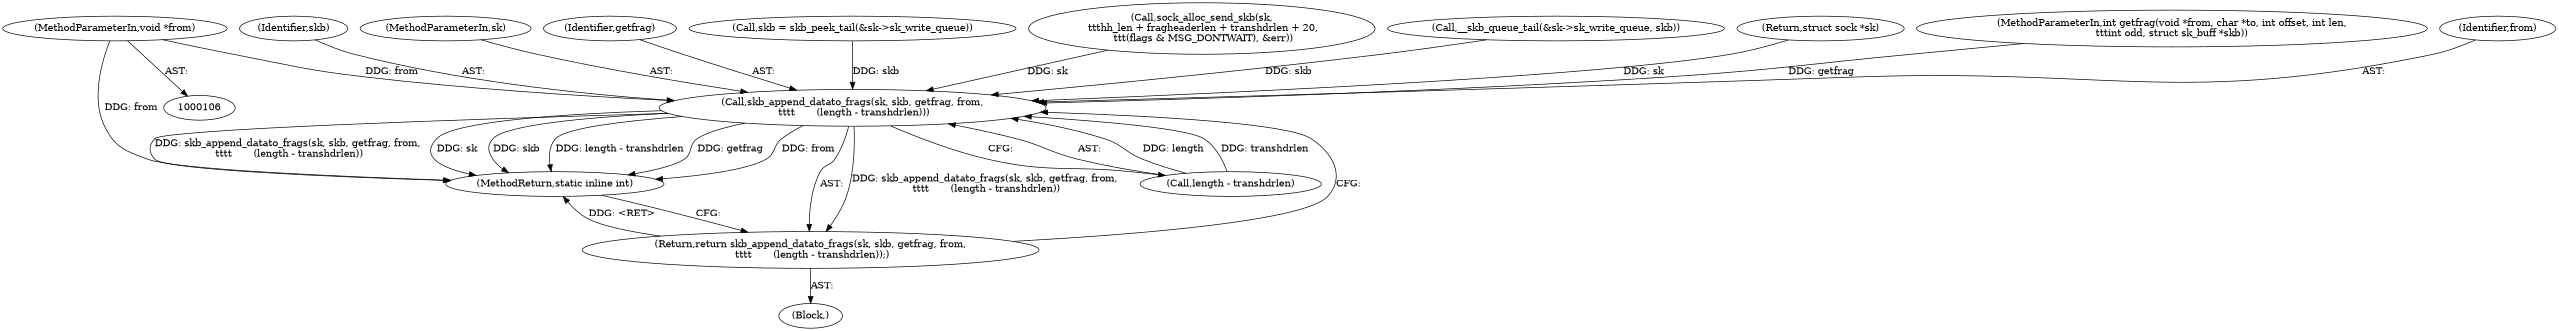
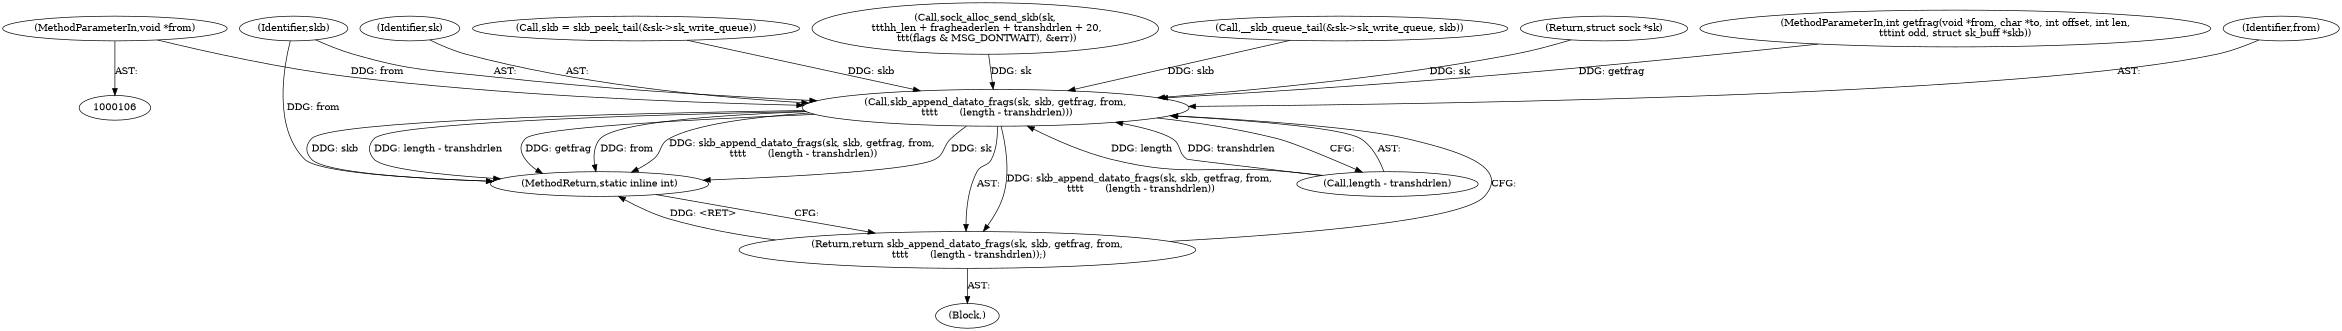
node "(MethodParameterIn,sk)": label "(MethodParameterIn,sk)" -> "(Identifier,sk)"
node "(Identifier,getfrag)": removed
edge "(MethodParameterIn,void *from)" -> "(MethodReturn,static inline int)": now "(Identifier,skb)" -> "(MethodReturn,static inline int)"
